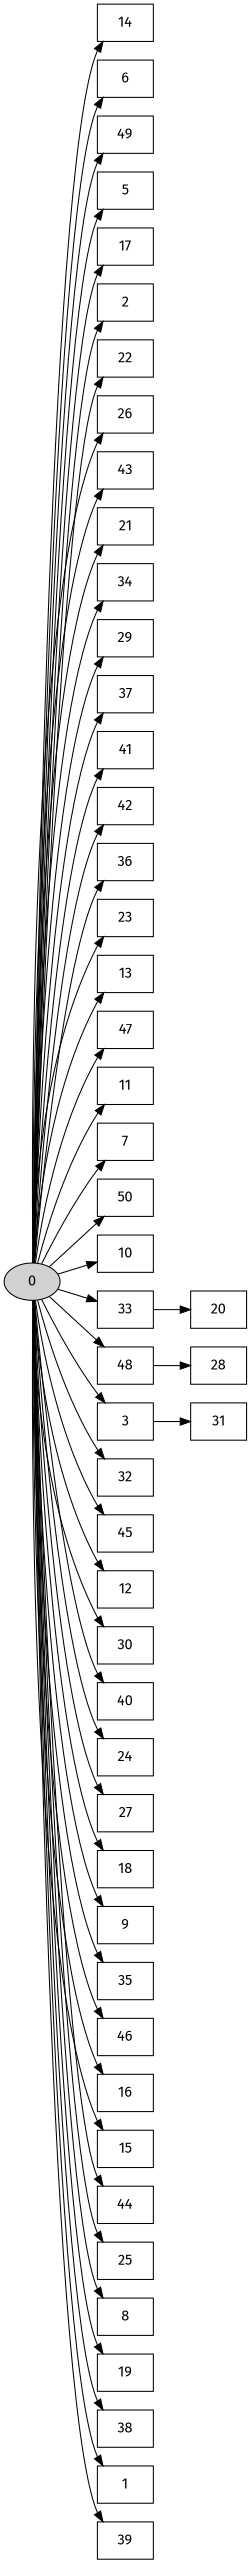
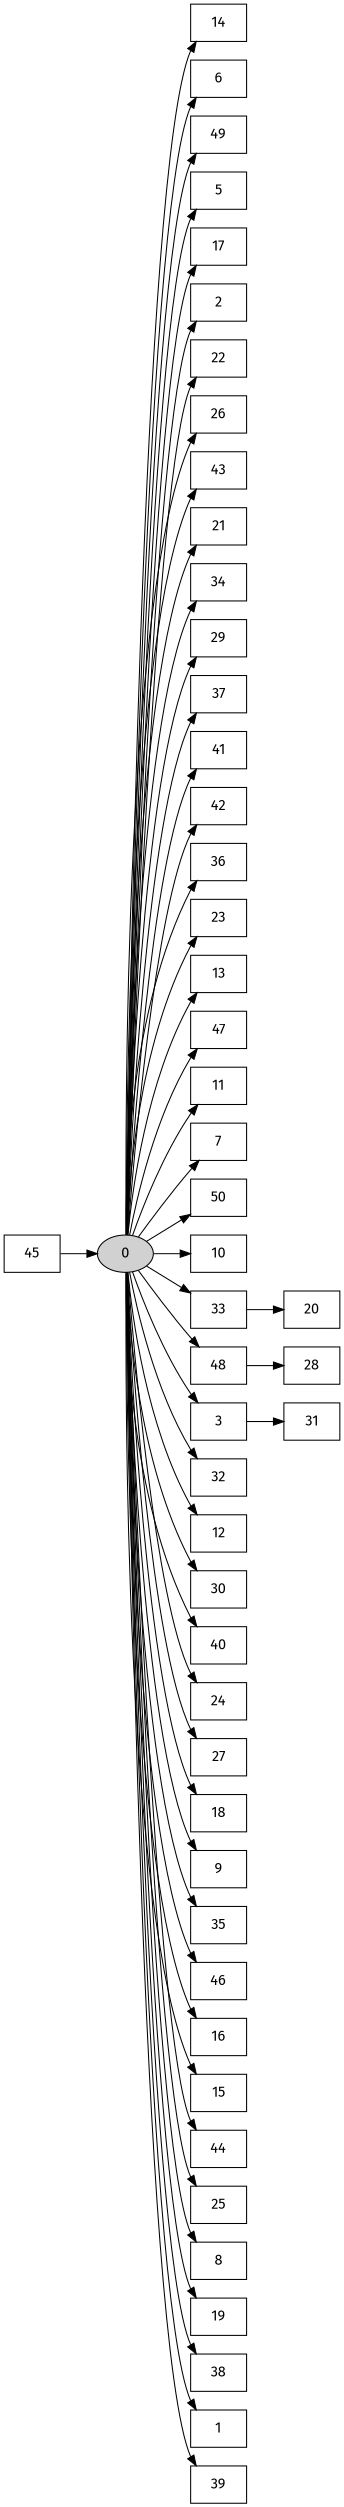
edge "0" -> "45": reversed
